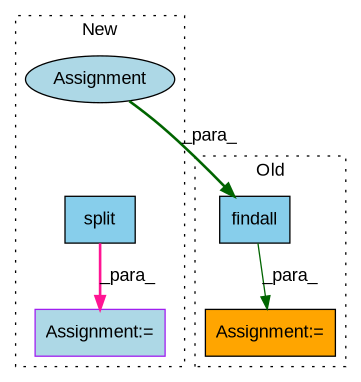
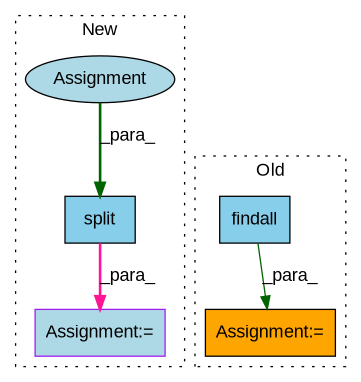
edge "Assignment" -> "findall": now "Assignment" -> "split"
